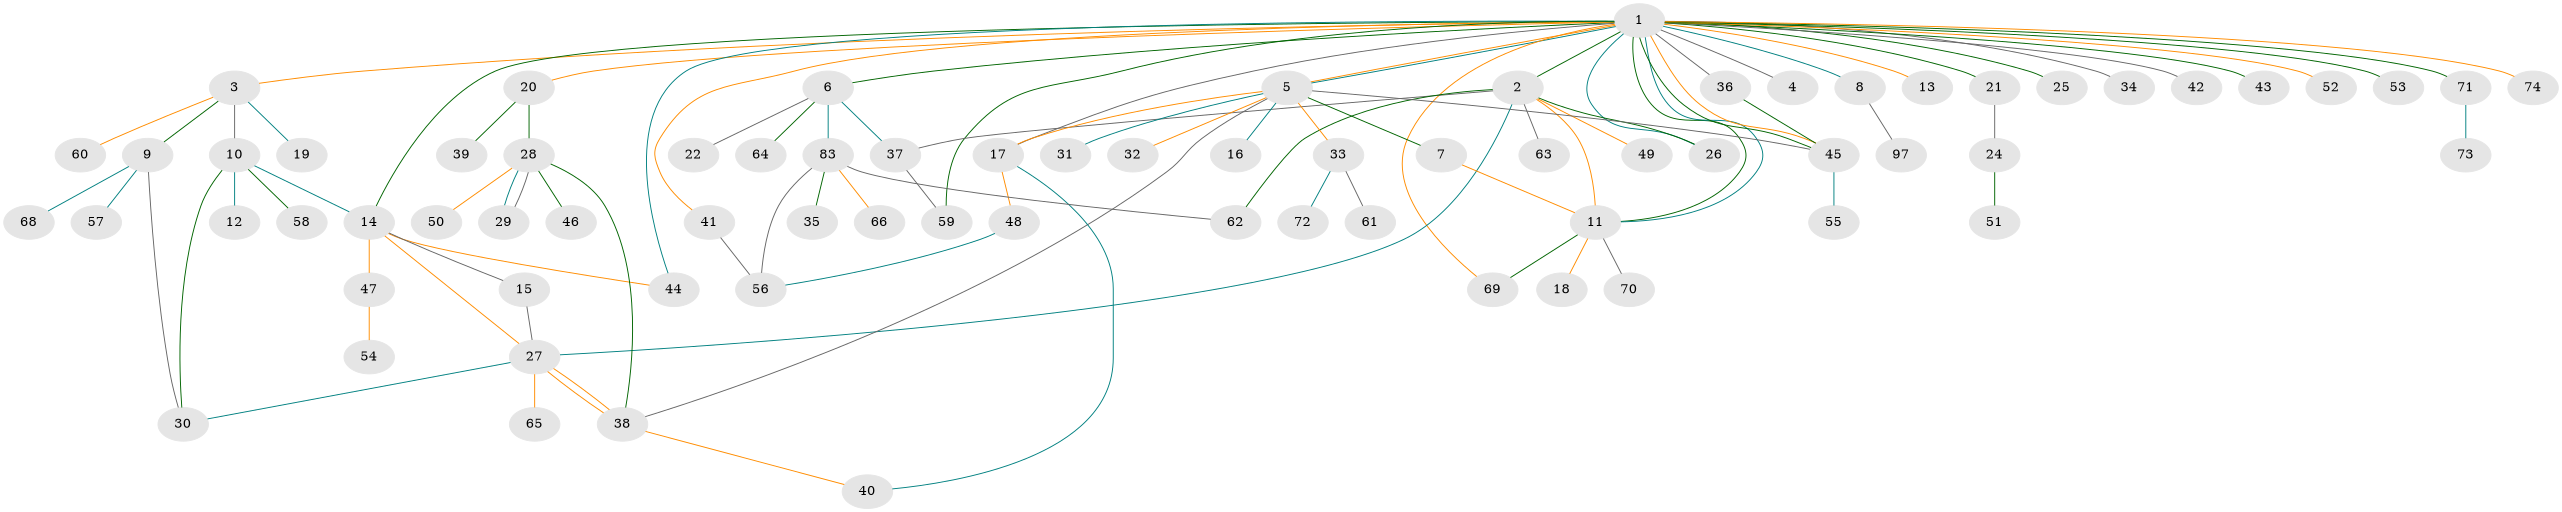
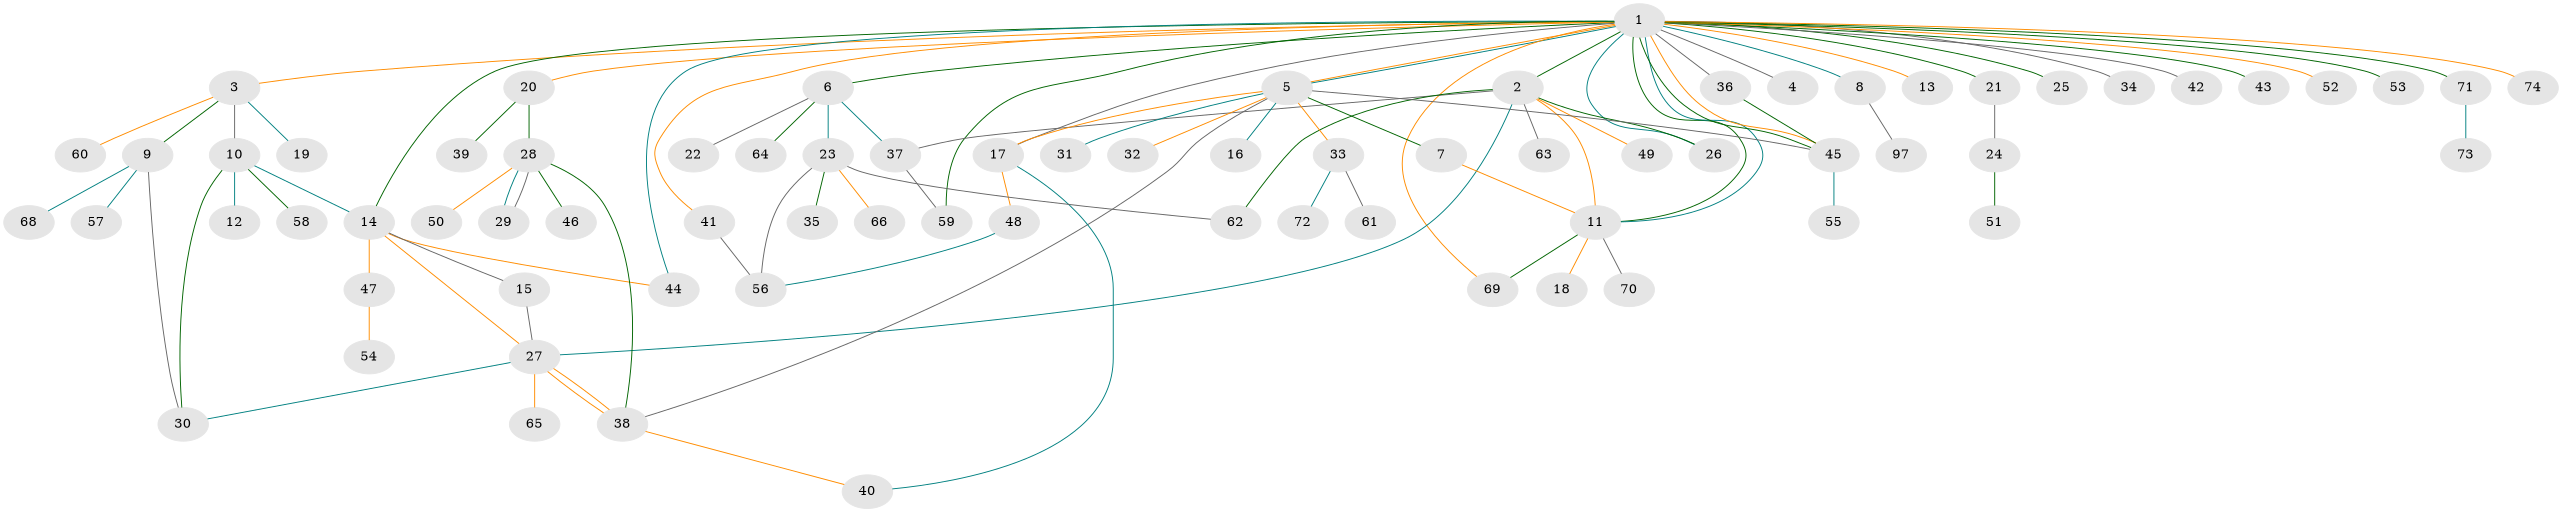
node "83": label "83" -> "23"
